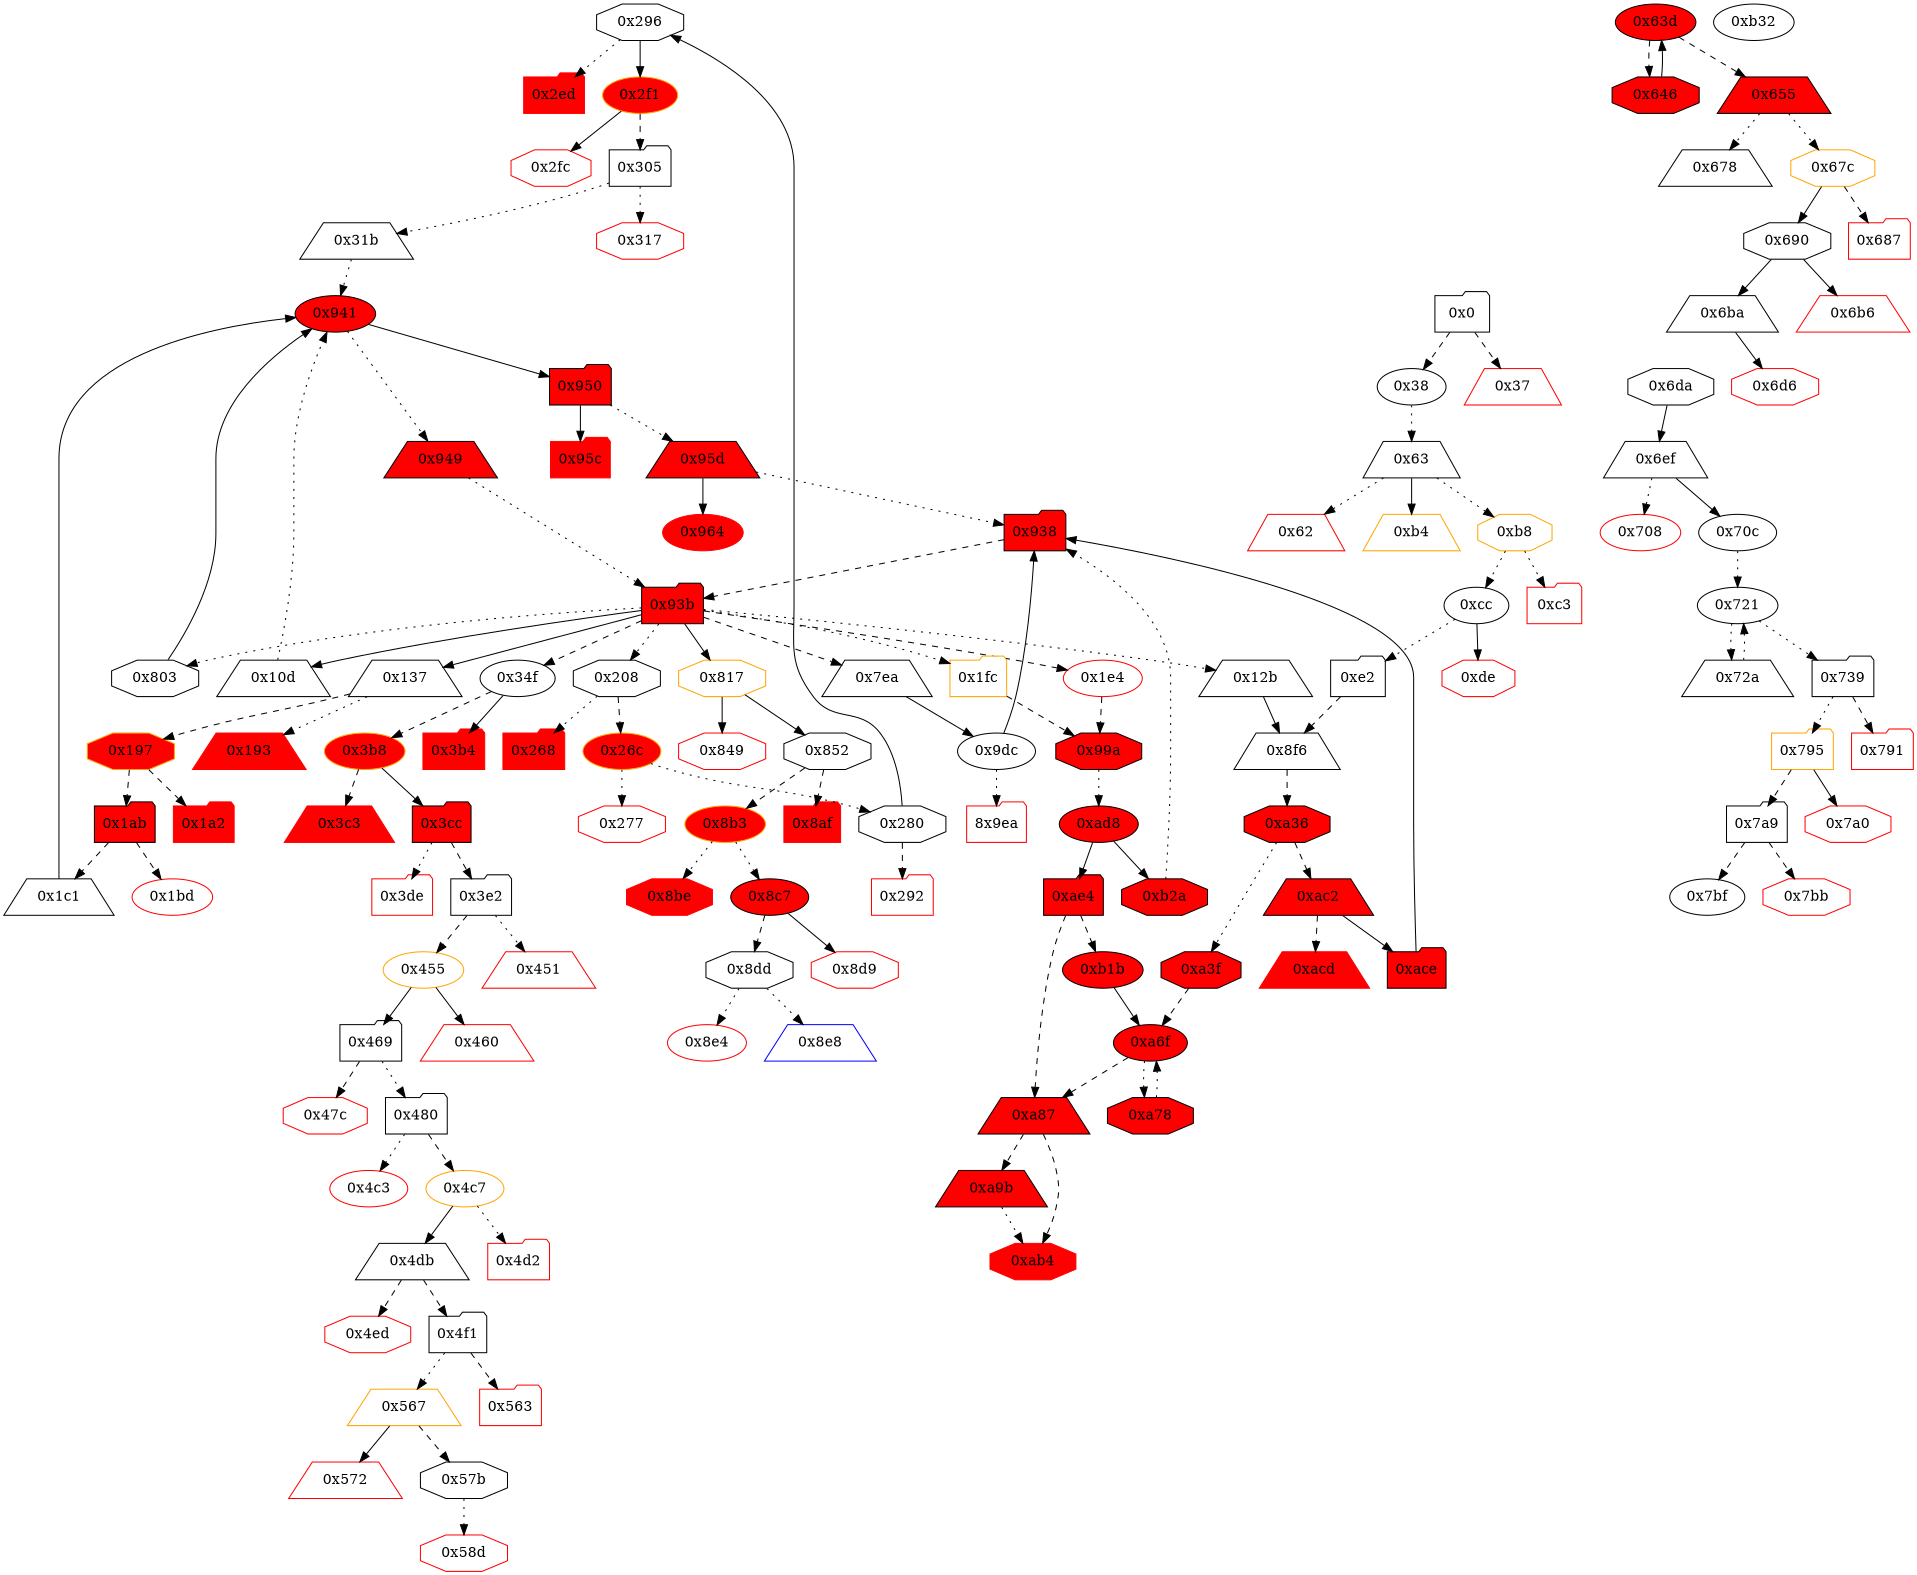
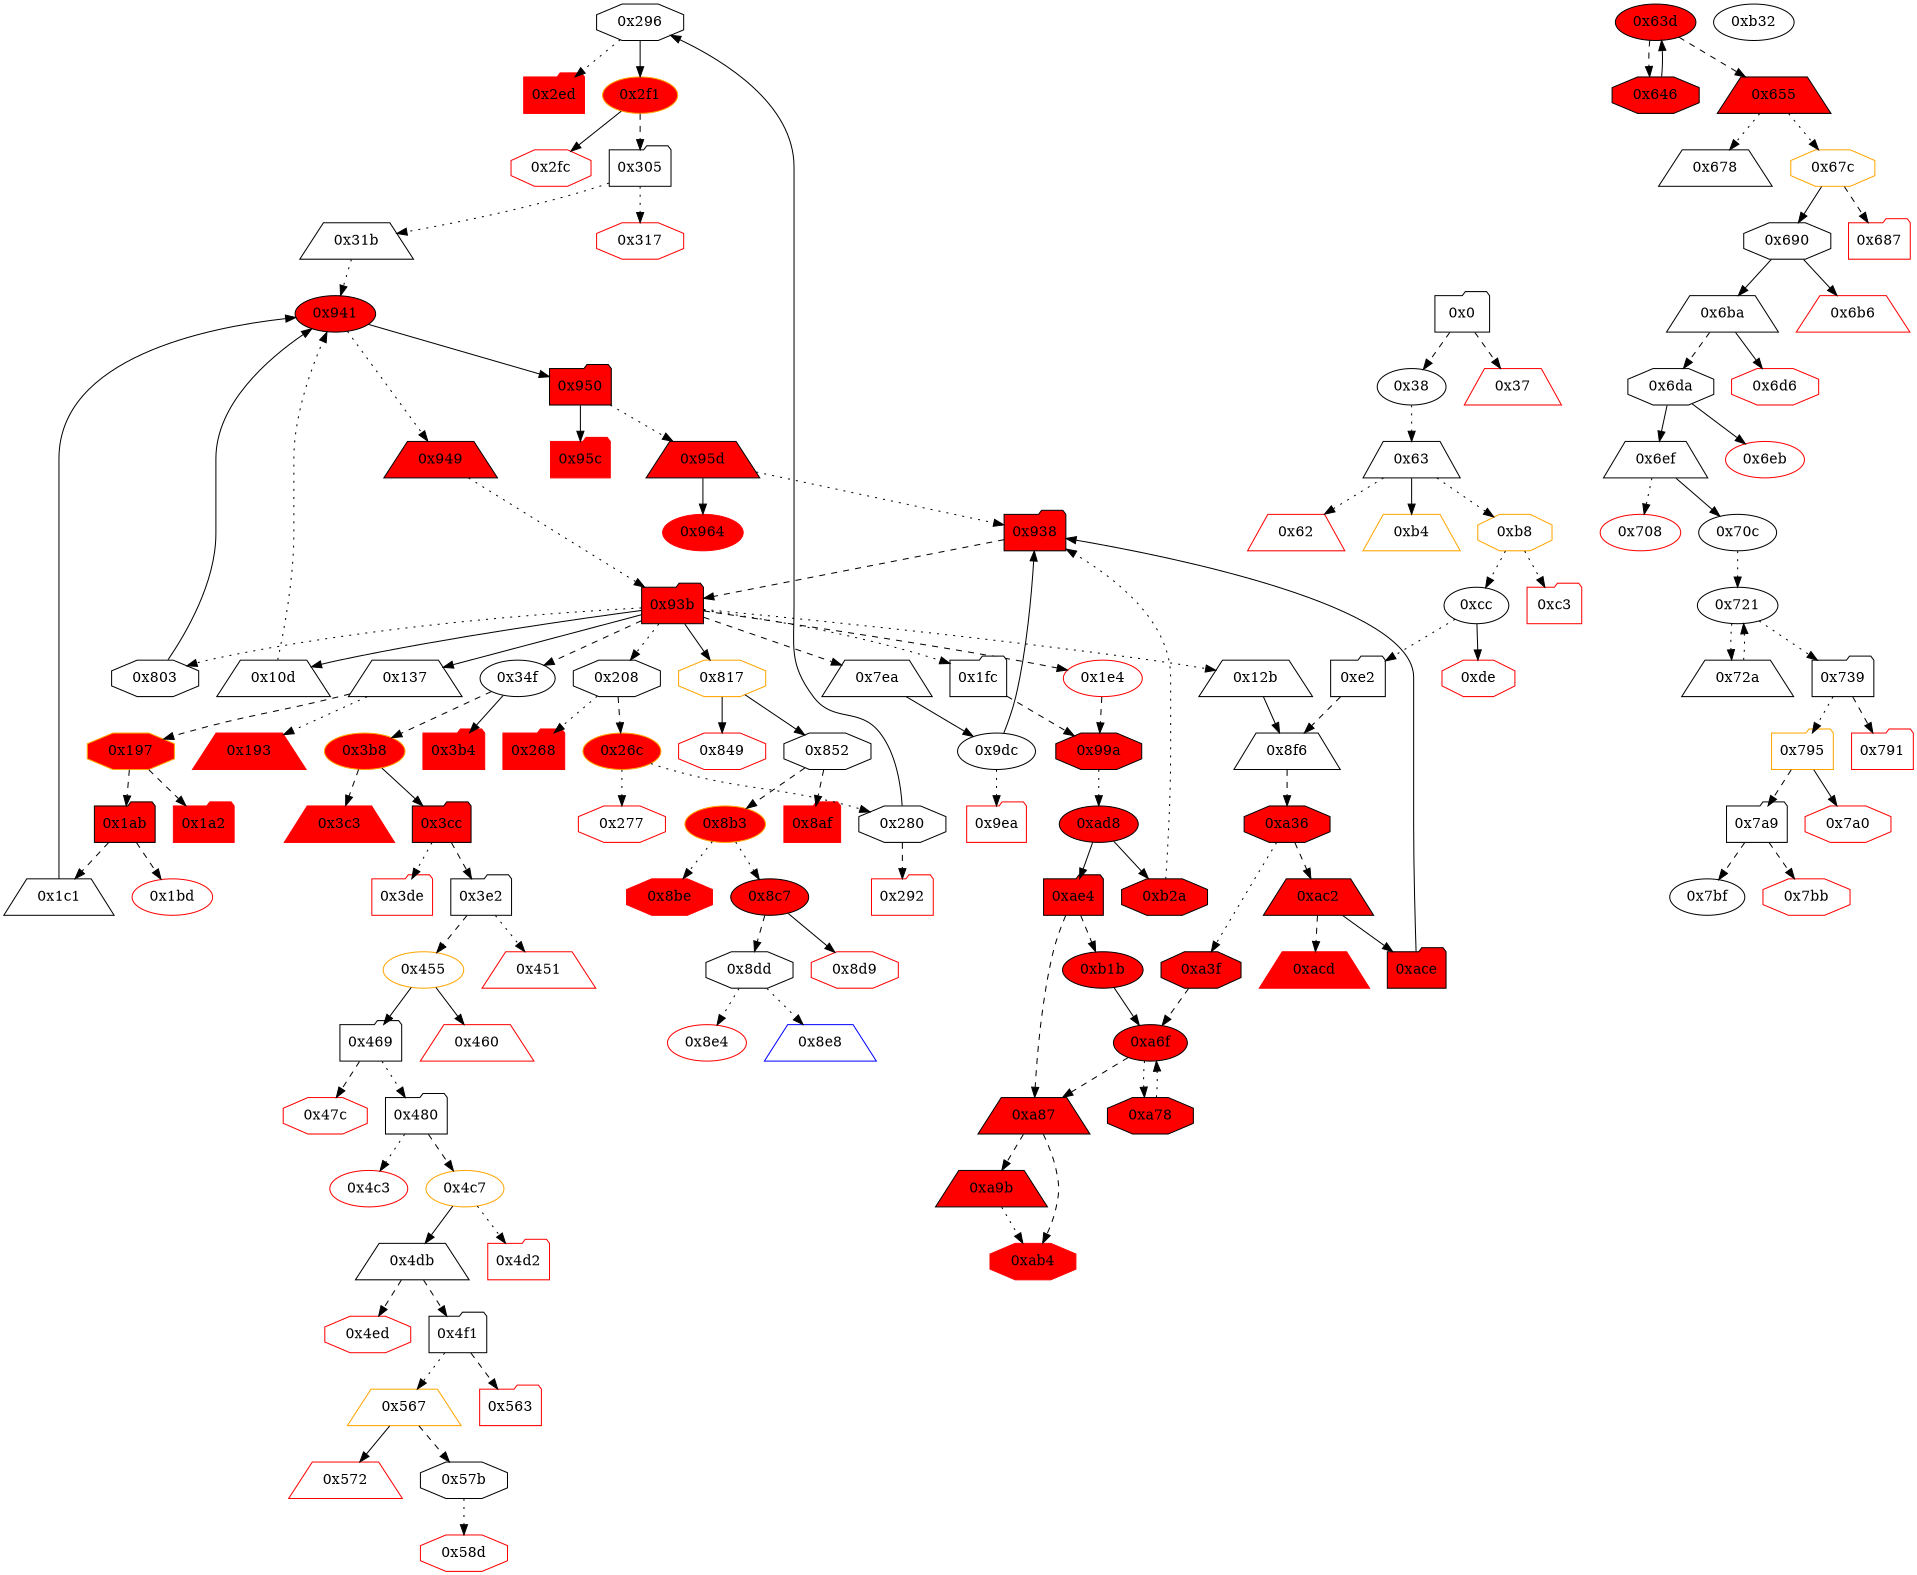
edge "0x6ba" -> "0x6da": added
node "0x6eb": added
node "0x1fc": color orange -> black
node "8x9ea": label "8x9ea" -> "0x9ea"
